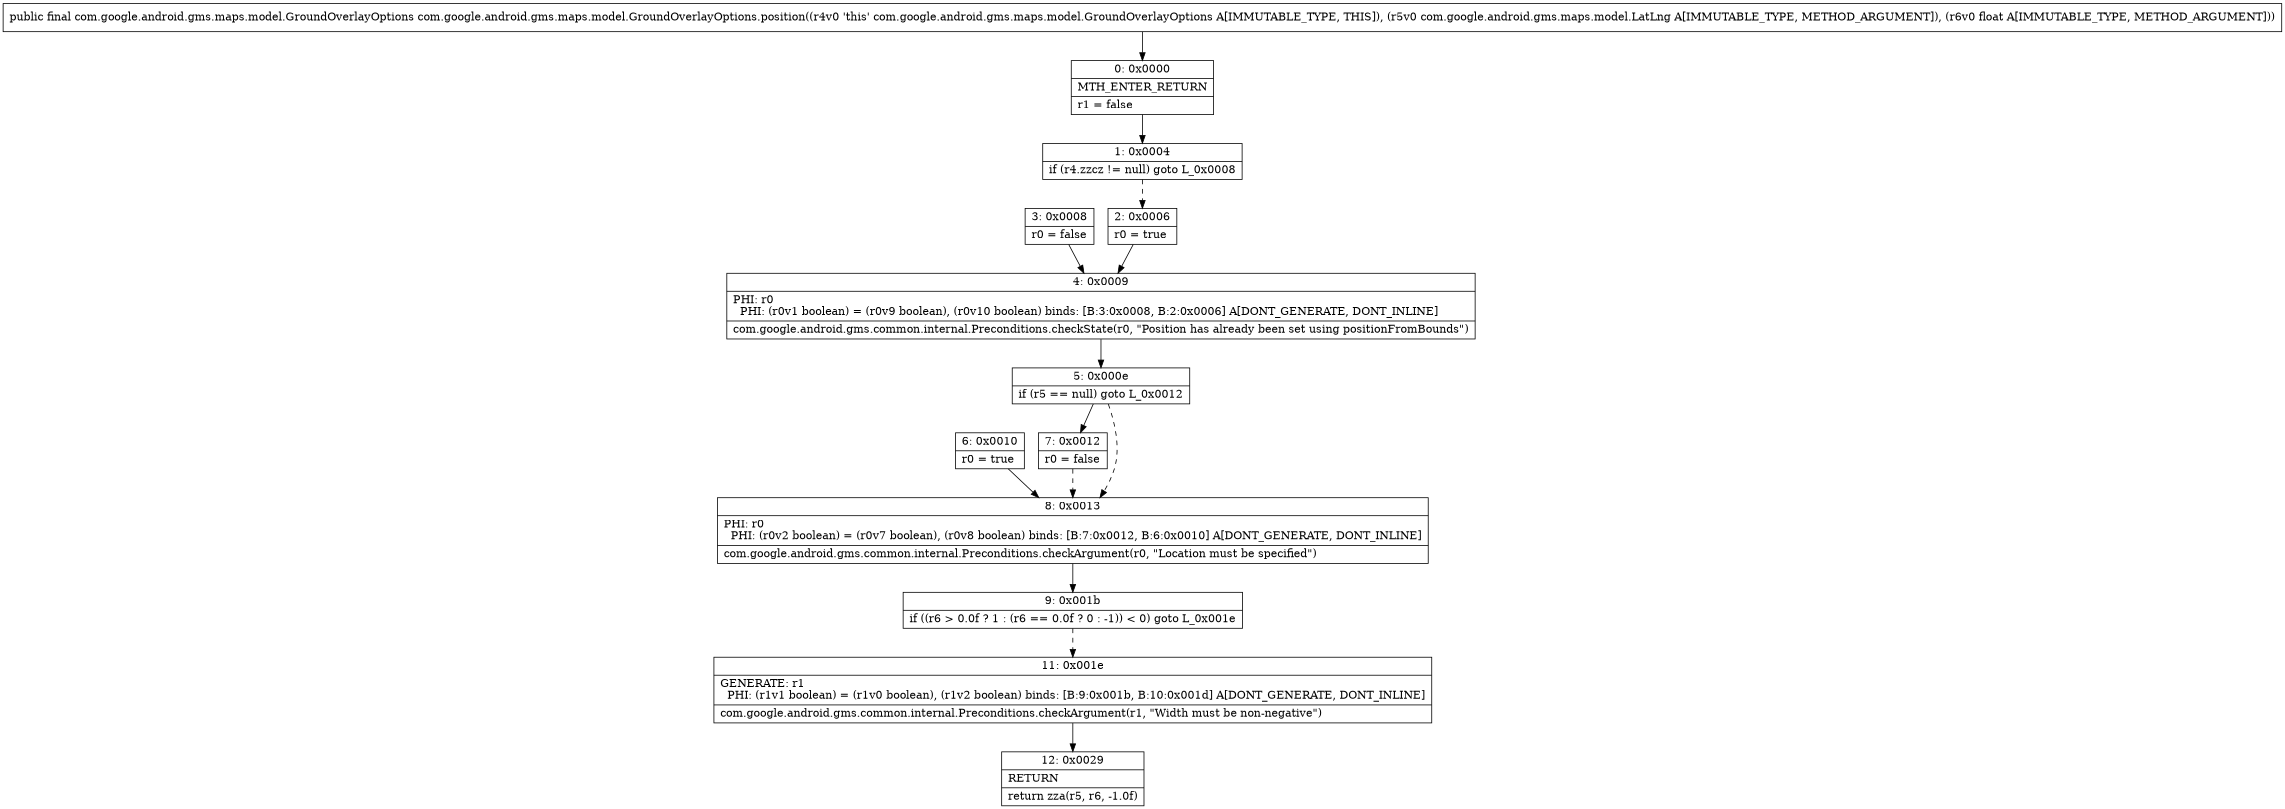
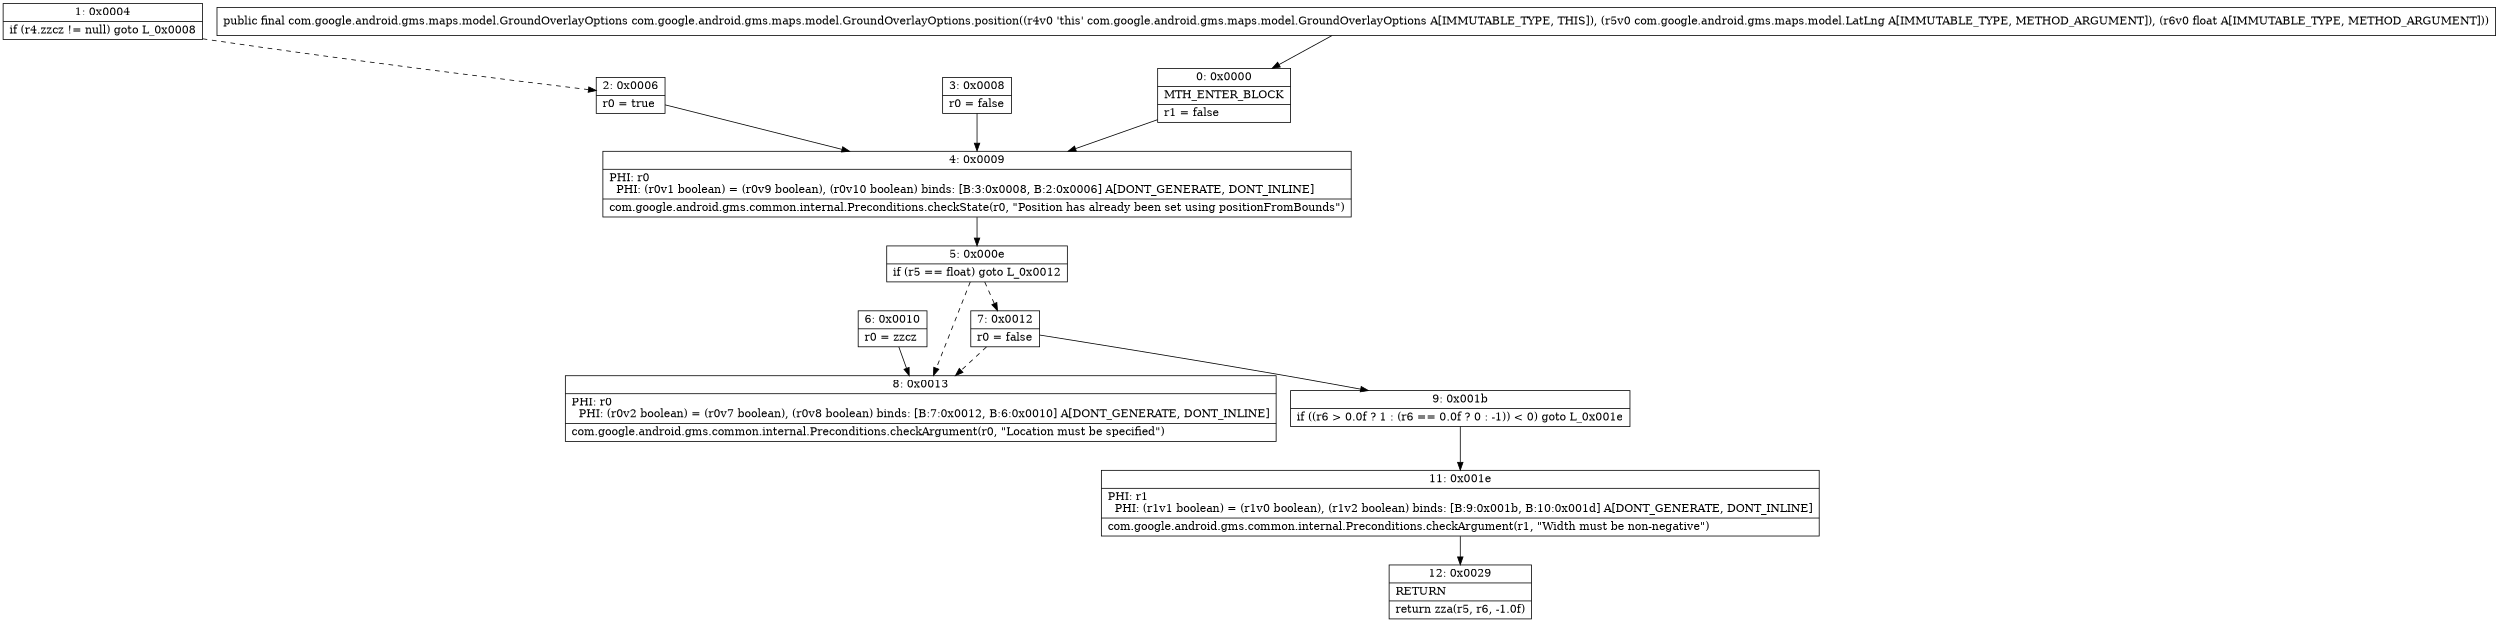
node "0: 0x0000": text "MTH_ENTER_RETURN" -> "MTH_ENTER_BLOCK"
edge "0: 0x0000" -> "1: 0x0004": now "0: 0x0000" -> "4: 0x0009"
node "5: 0x000e": text "if (r5 == null) goto L_0x0012" -> "if (r5 == float) goto L_0x0012"
edge "5: 0x000e" -> "7: 0x0012": style solid -> dashed
node "6: 0x0010": text "r0 = true" -> "r0 = zzcz"
edge "8: 0x0013" -> "9: 0x001b": now "7: 0x0012" -> "9: 0x001b"
edge "9: 0x001b" -> "11: 0x001e": style dashed -> solid
node "11: 0x001e": text "GENERATE: r1" -> "PHI: r1"
